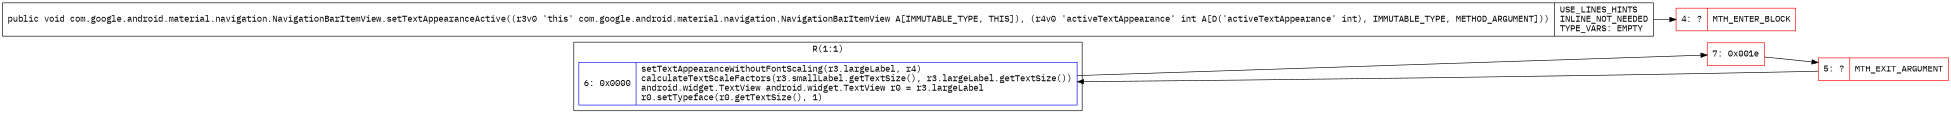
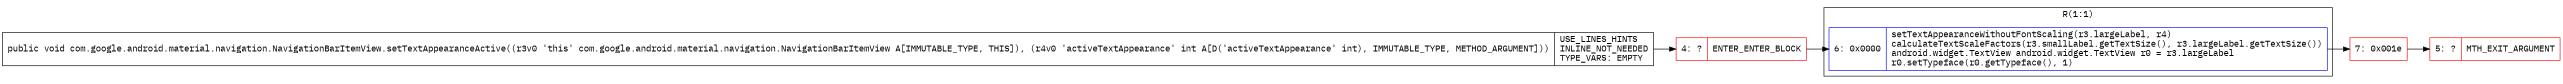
node "4: ?": text "MTH_ENTER_BLOCK" -> "ENTER_ENTER_BLOCK"
edge "5: ?" -> "6: 0x0000": now "4: ?" -> "6: 0x0000"
node "6: 0x0000": text "r0.setTypeface(r0.getTextSize(), 1)" -> "r0.setTypeface(r0.getTypeface(), 1)"
